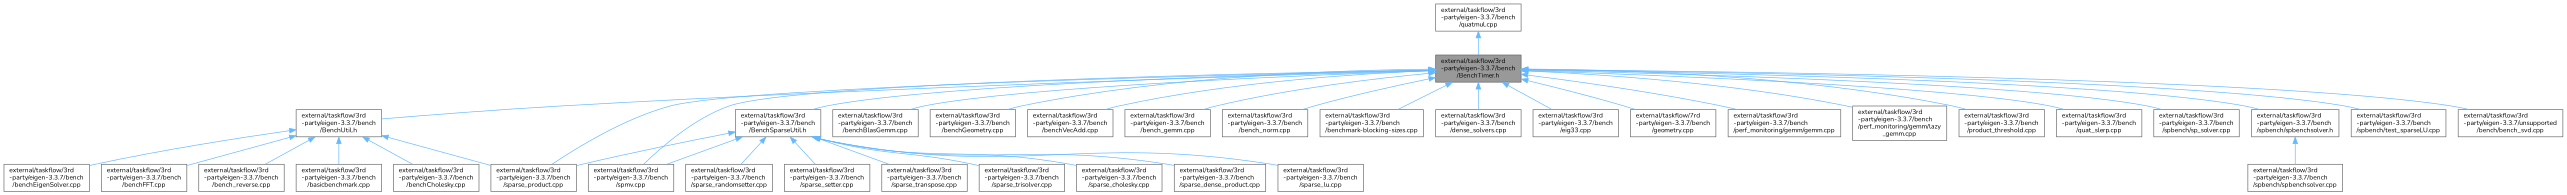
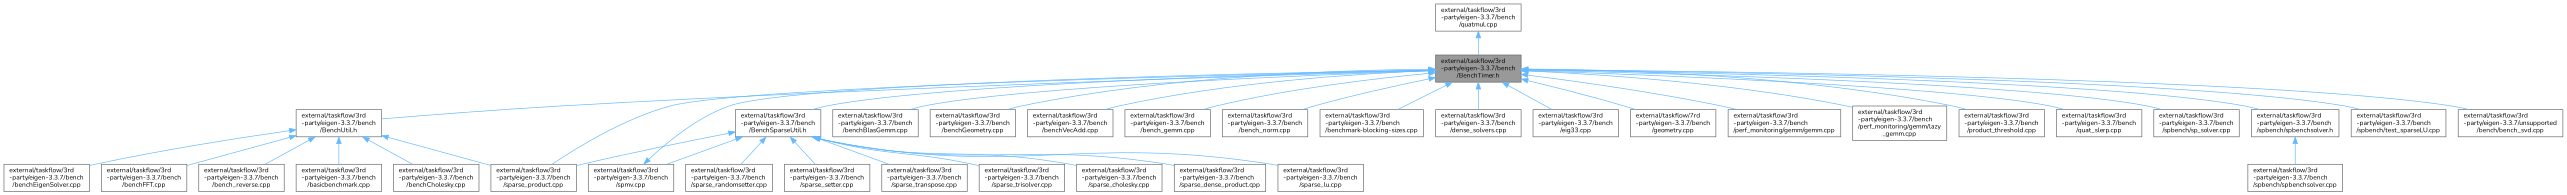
edge "external/taskflow/3rd -party/eigen-3.3.7/bench /spmv.cpp" -> "external/taskflow/3rd -party/eigen-3.3.7/bench /BenchTimer.h": reversed
